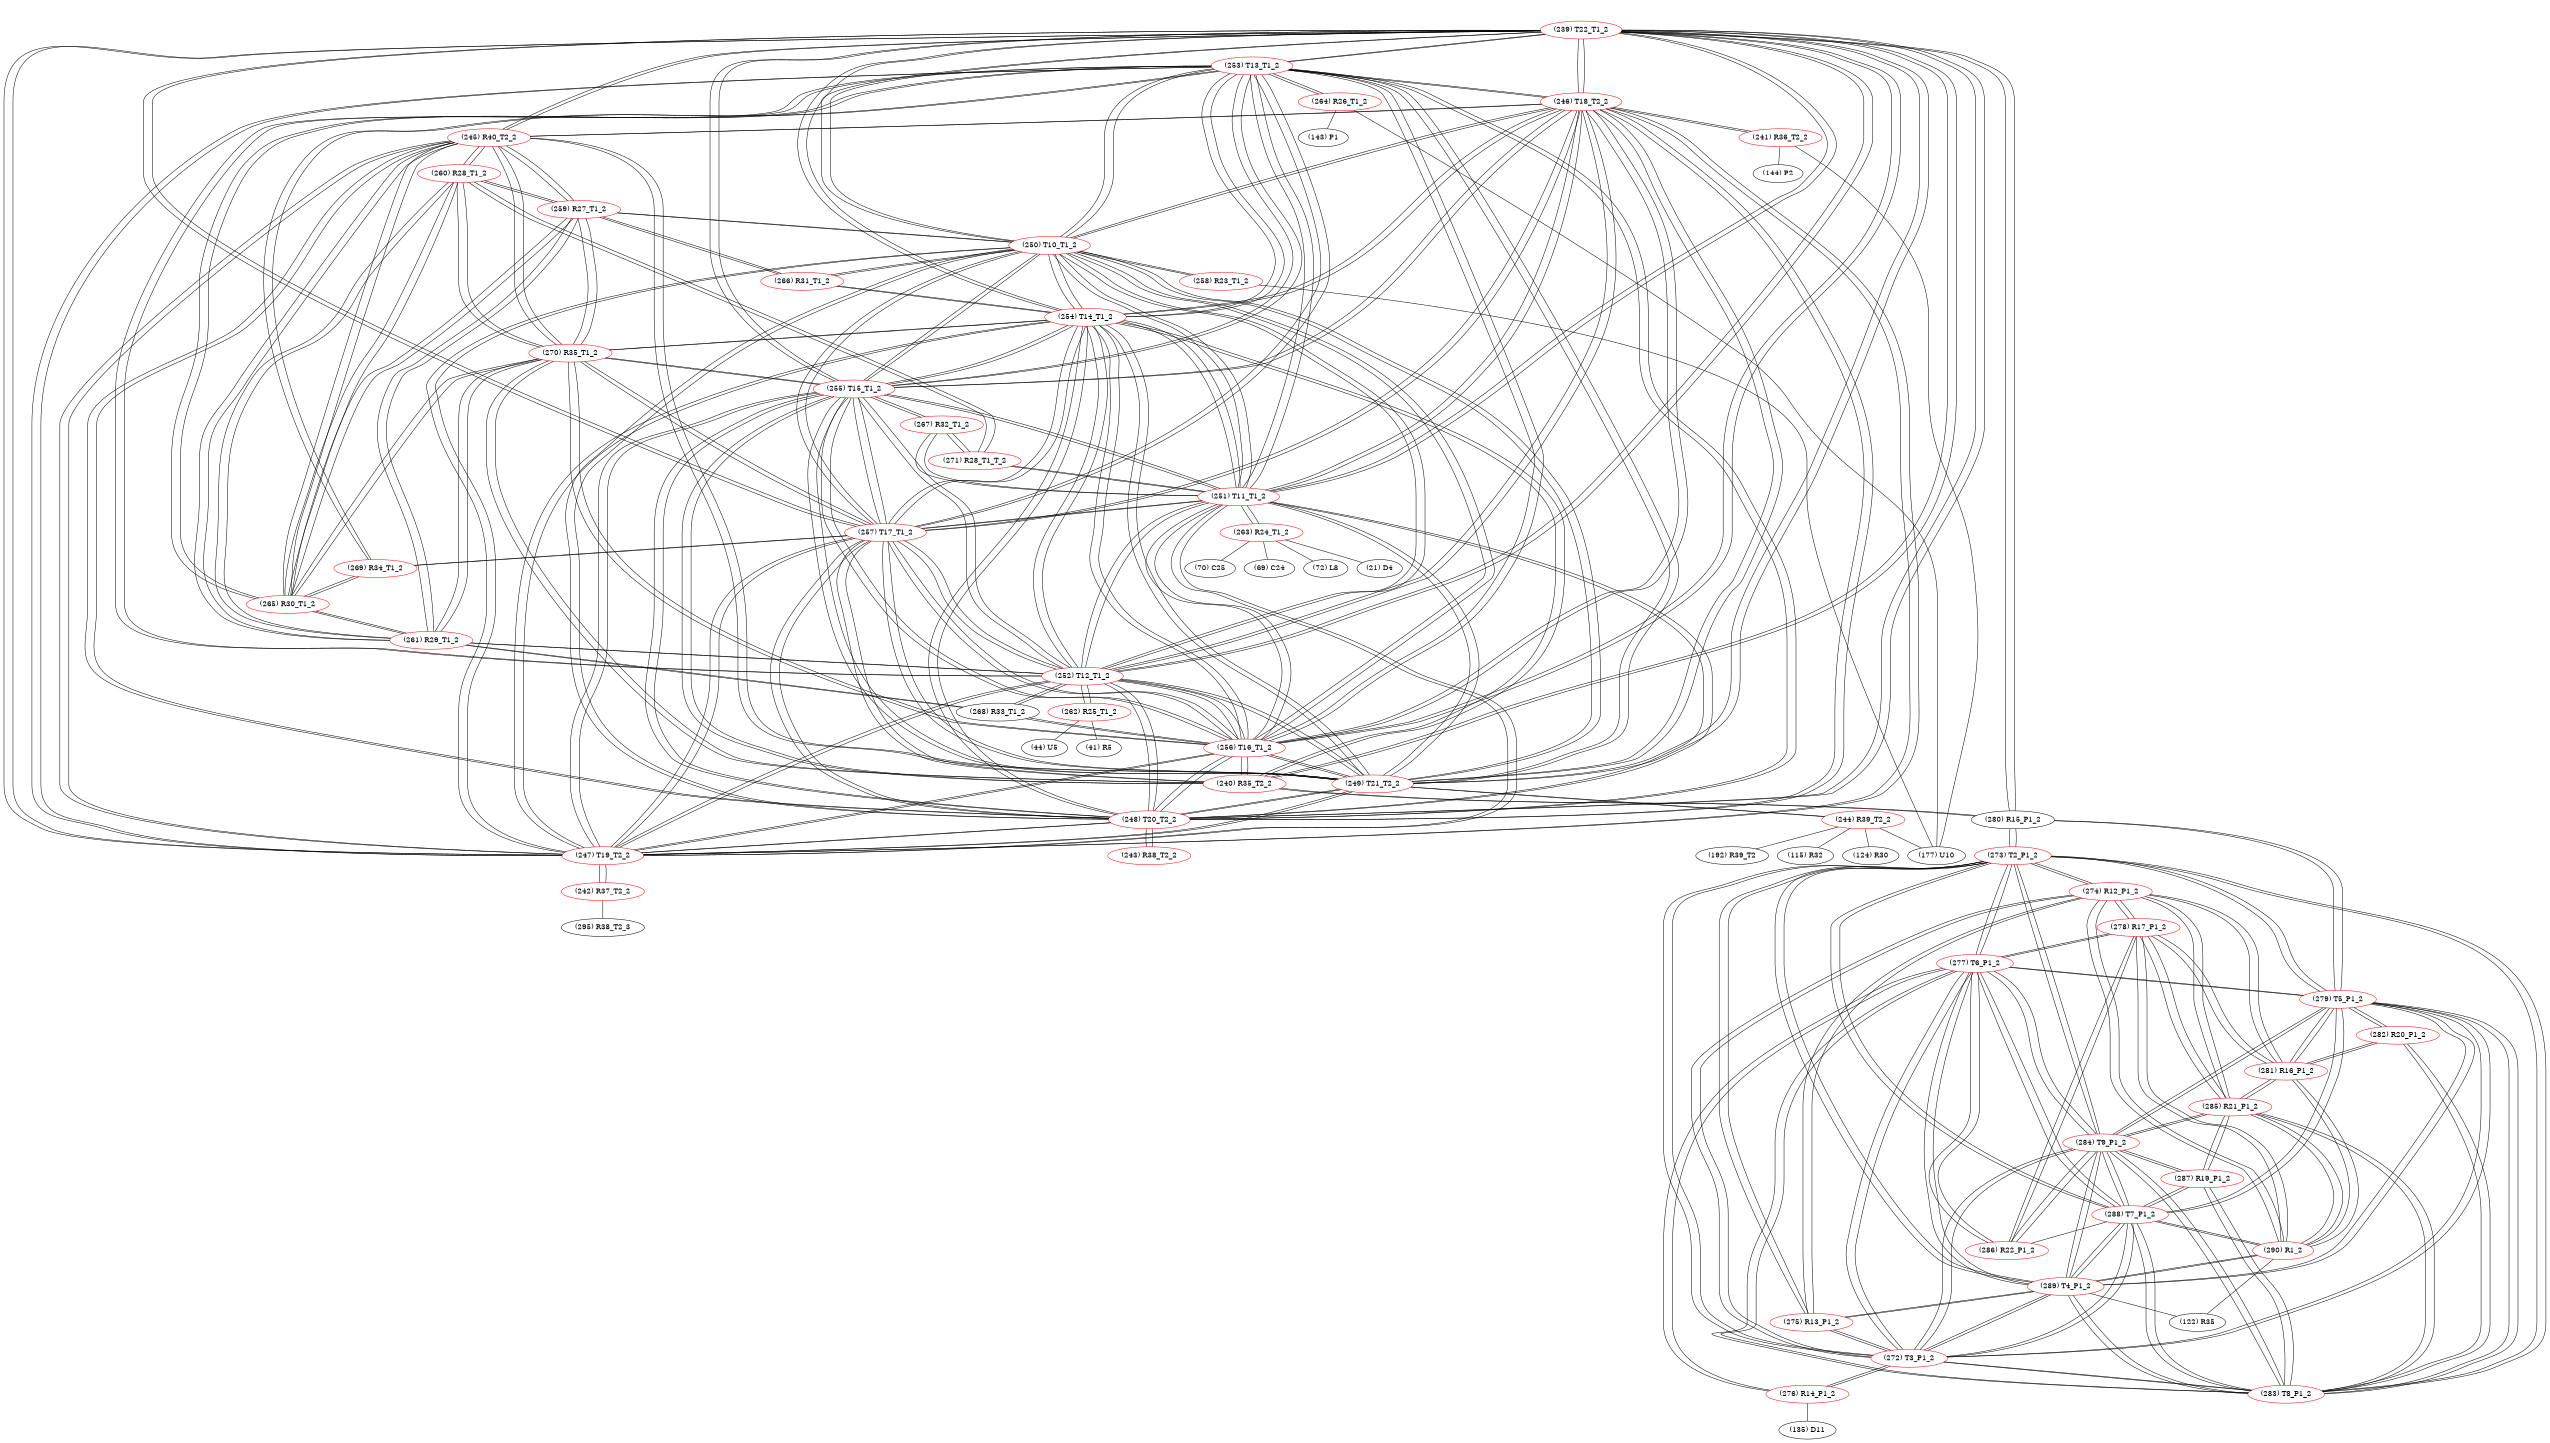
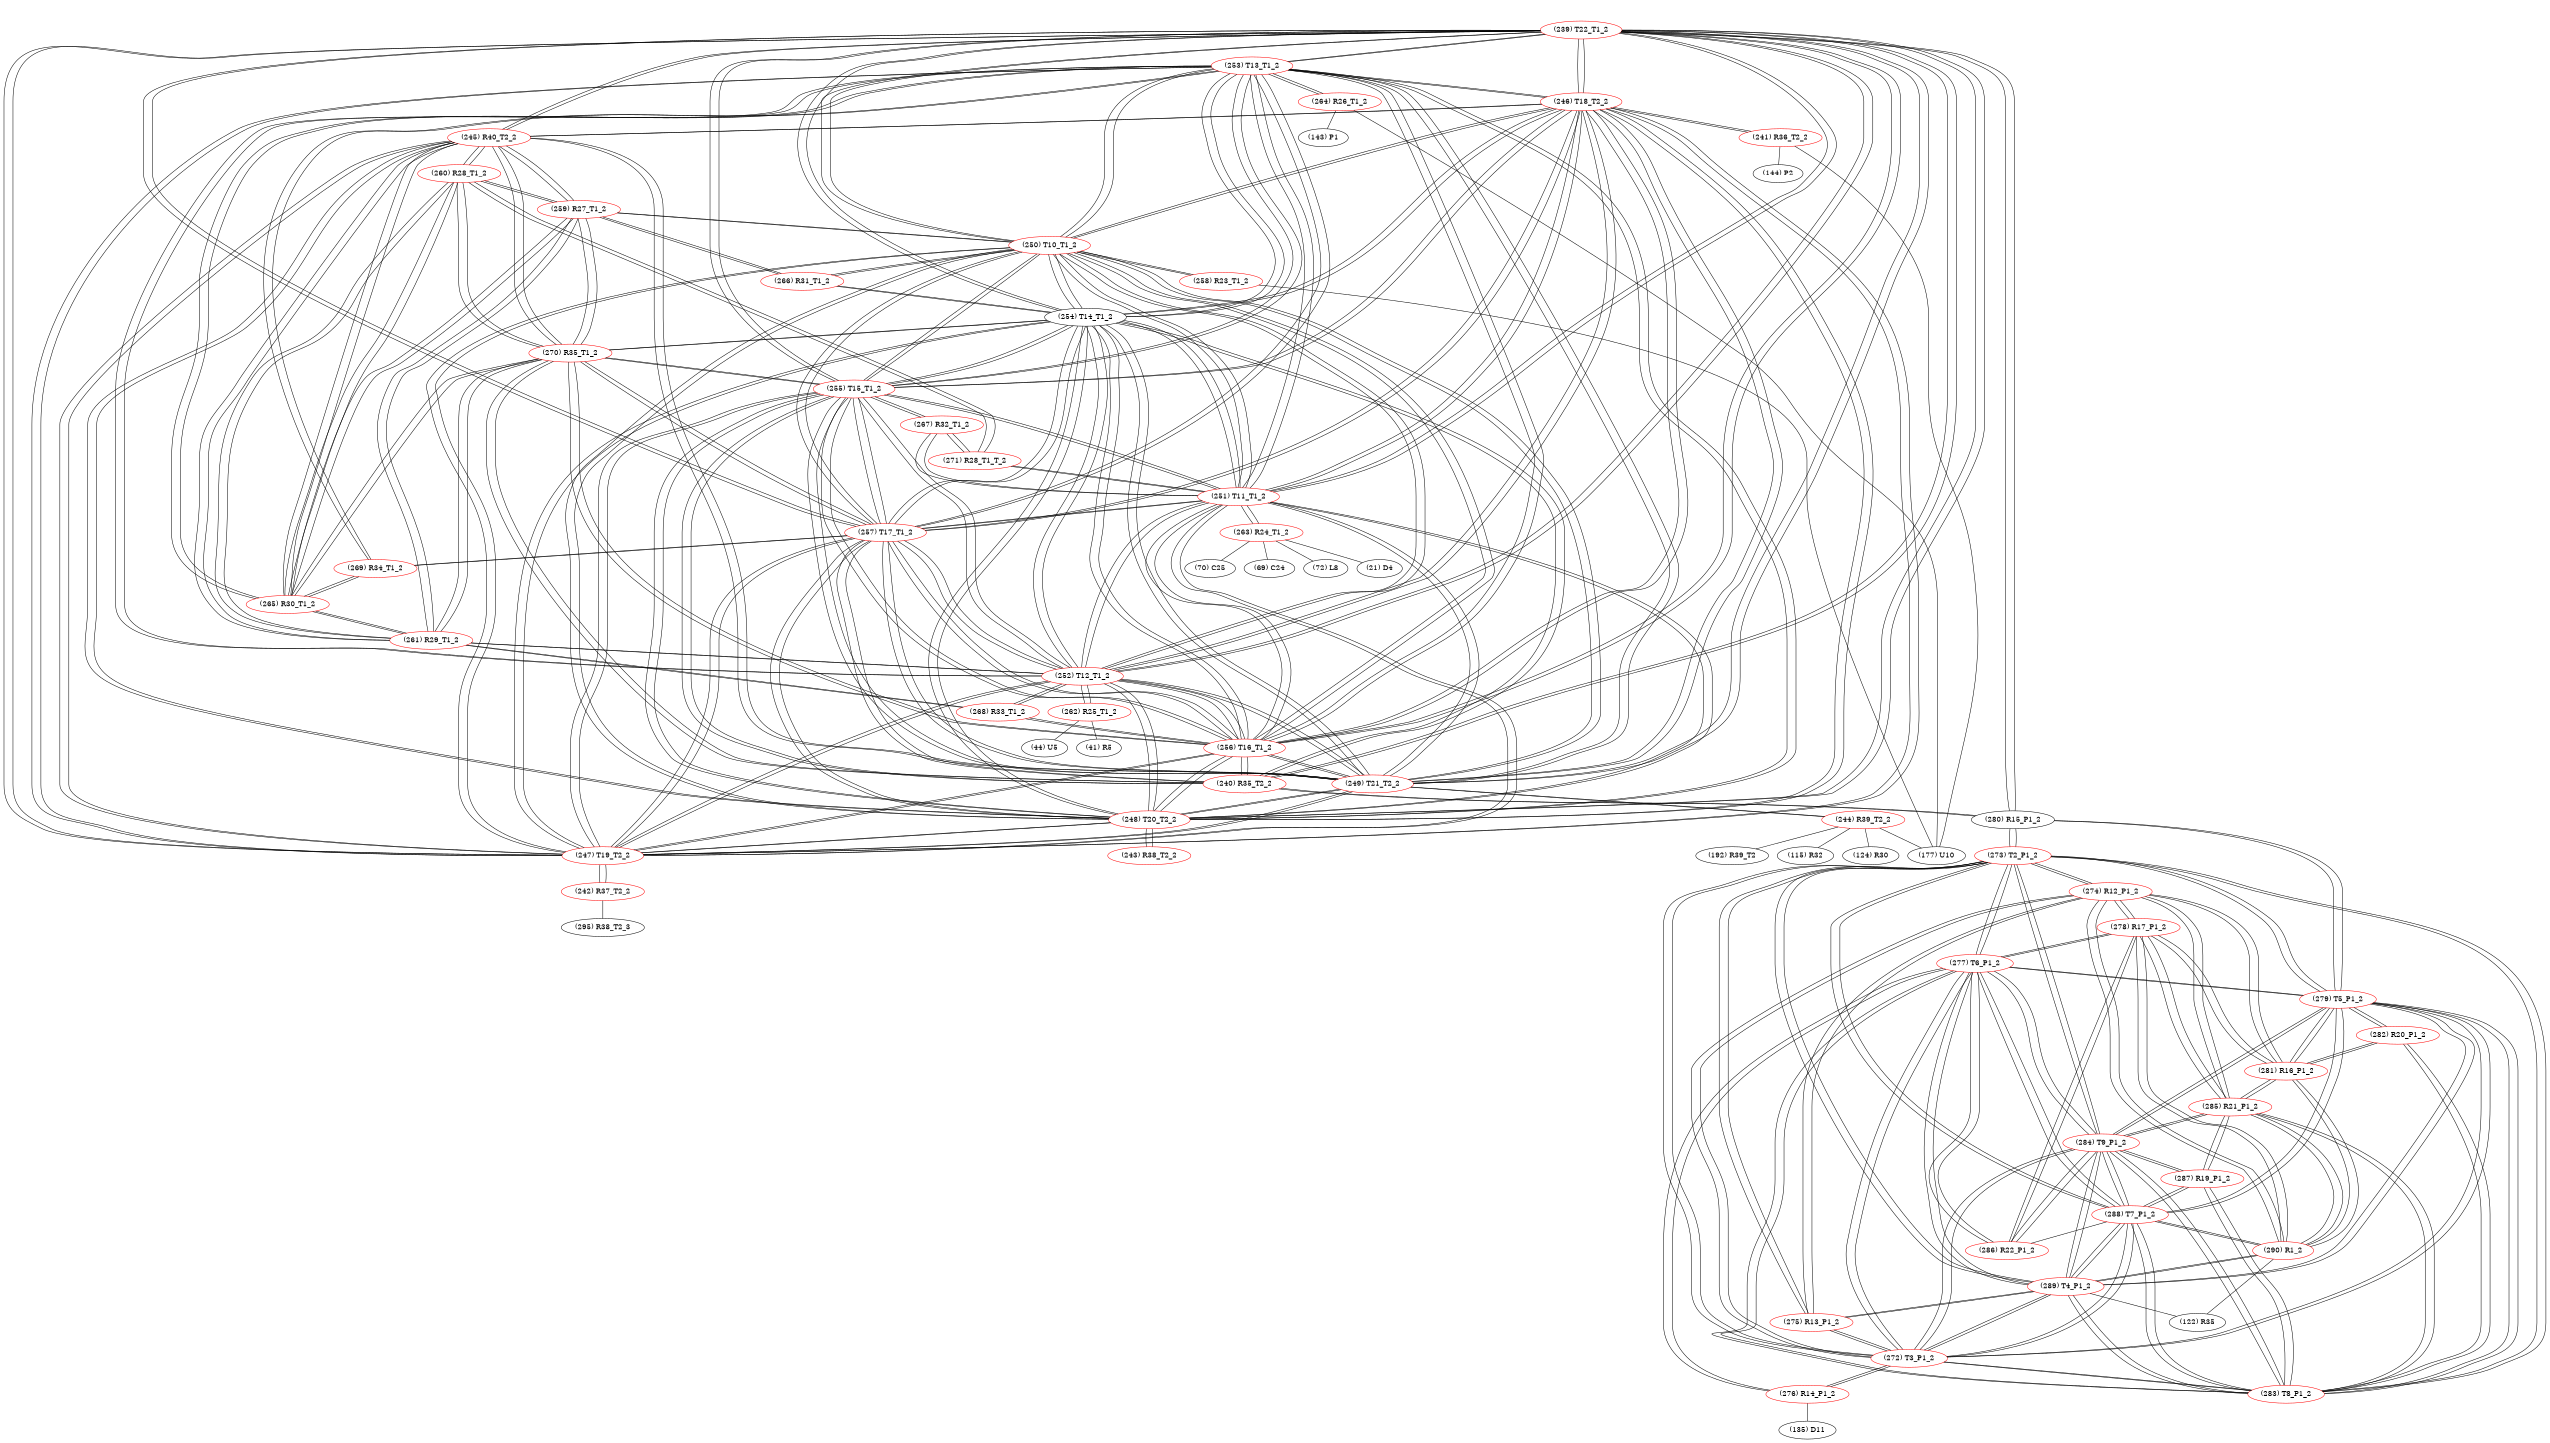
node "(254) T14_T1_2": color red -> black
node "(268) R33_T1_2": color black -> red
